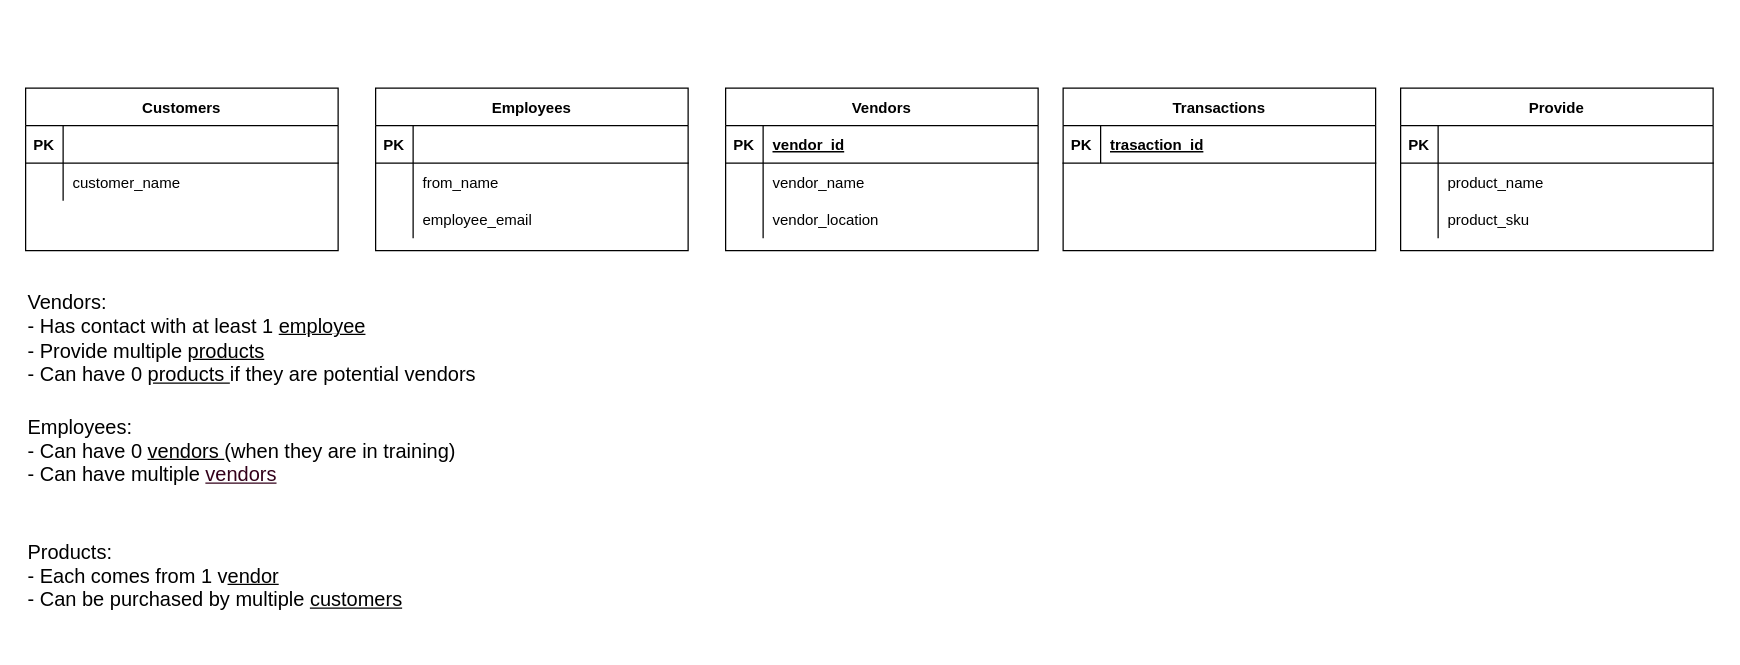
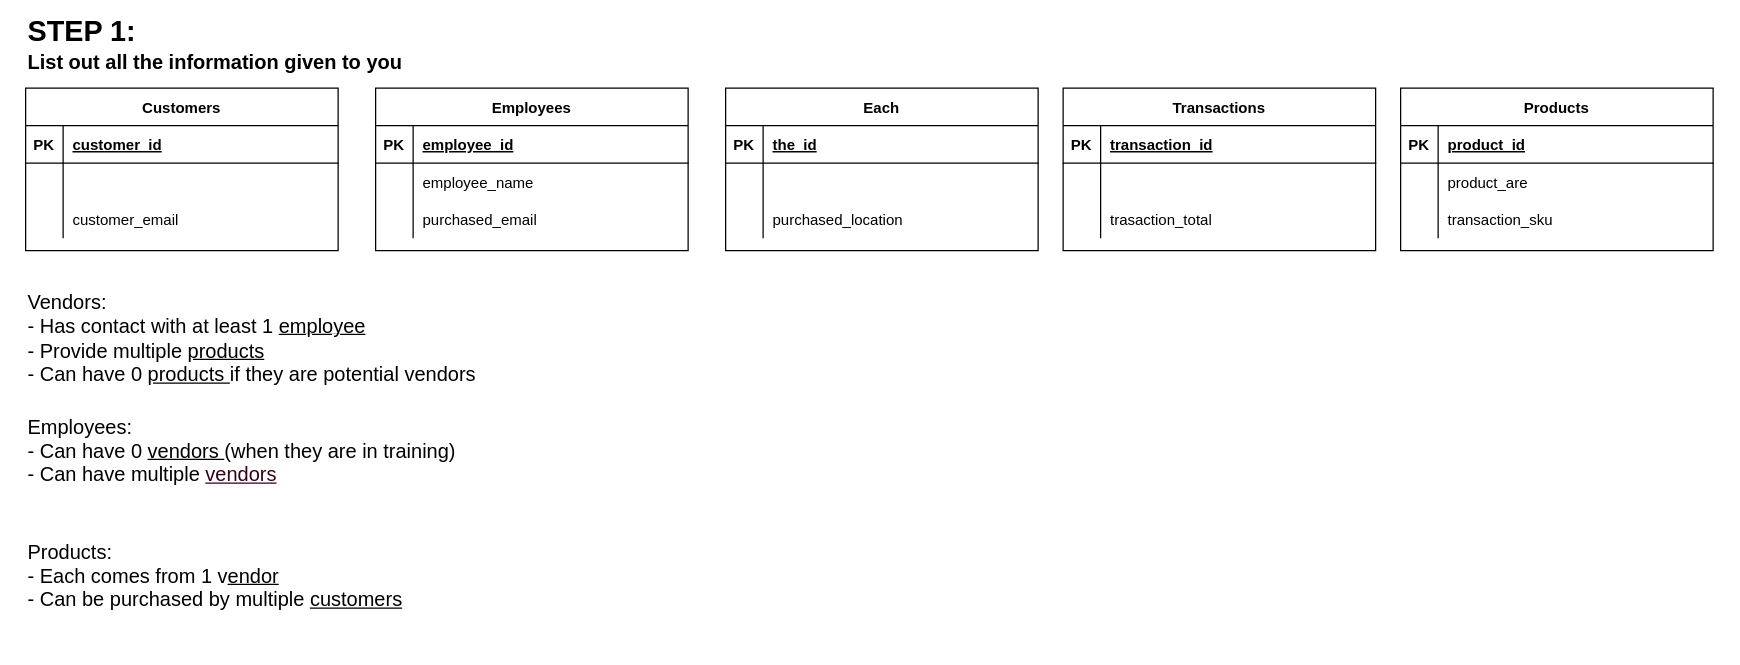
node "STEP 1: List out all the information given to you": added
node "Vendors": label "Vendors" -> "Each"
node "Provide": label "Provide" -> "Products"
node "customer_id": added
node "employee_id": added
node "product_id": added
node "vendor_id": label "vendor_id" -> "the_id"
node "trasaction_id": label "trasaction_id" -> "transaction_id"
node "customer_name": removed
node "vendor_name": removed
node "from_name": label "from_name" -> "employee_name"
node "product_name": label "product_name" -> "product_are"
node "customer_email": added
node "trasaction_total": added
node "employee_email": label "employee_email" -> "purchased_email"
node "vendor_location": label "vendor_location" -> "purchased_location"
node "product_sku": label "product_sku" -> "transaction_sku"
